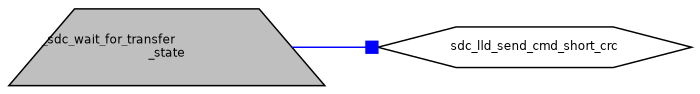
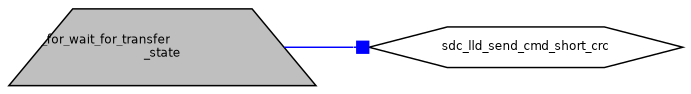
node "_sdc_wait_for_transfer _state": label "_sdc_wait_for_transfer _state" -> "_for_wait_for_transfer _state"
